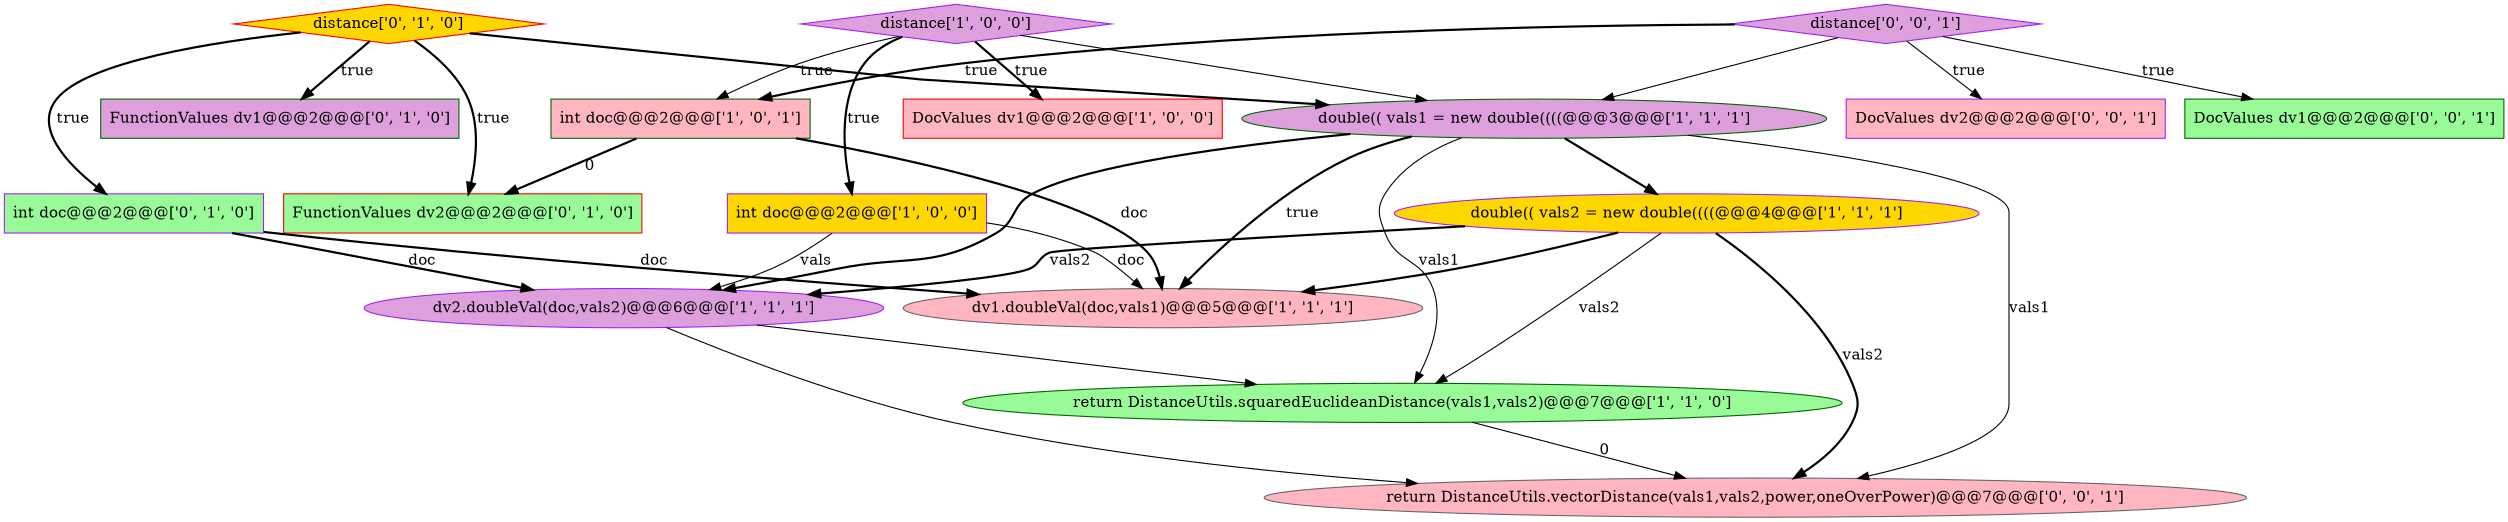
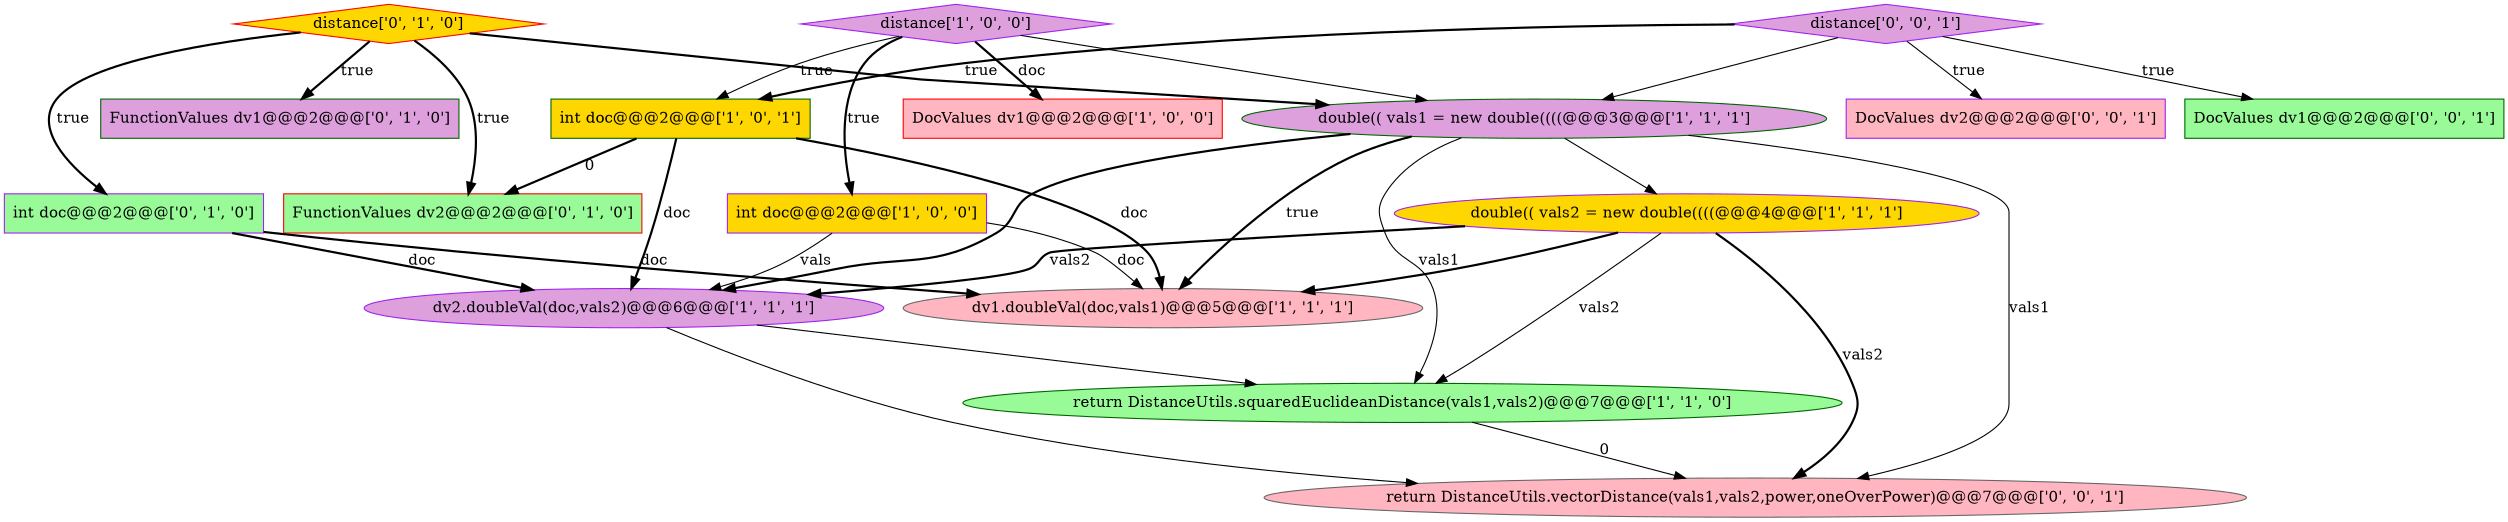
edge "distance['1', '0', '0']" -> "DocValues dv1@@@2@@@['1', '0', '0']": label "true" -> "doc"
node "int doc@@@2@@@['1', '0', '1']": fillcolor lightpink -> gold
edge "double(( vals1 = new double((((@@@3@@@['1', '1', '1']" -> "double(( vals2 = new double((((@@@4@@@['1', '1', '1']": style bold -> solid
edge "int doc@@@2@@@['1', '0', '1']" -> "dv2.doubleVal(doc,vals2)@@@6@@@['1', '1', '1']": added, label "doc"
